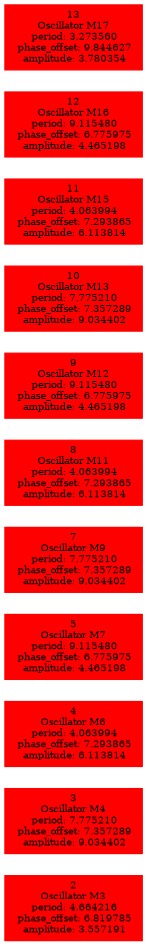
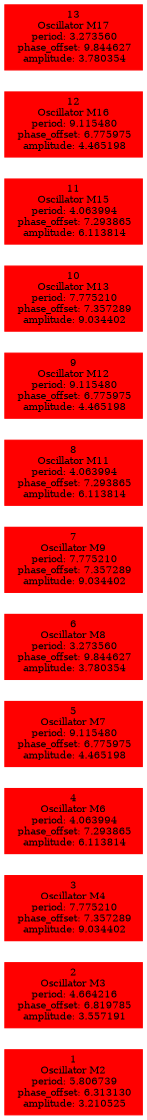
node "6": added
node "1": added
